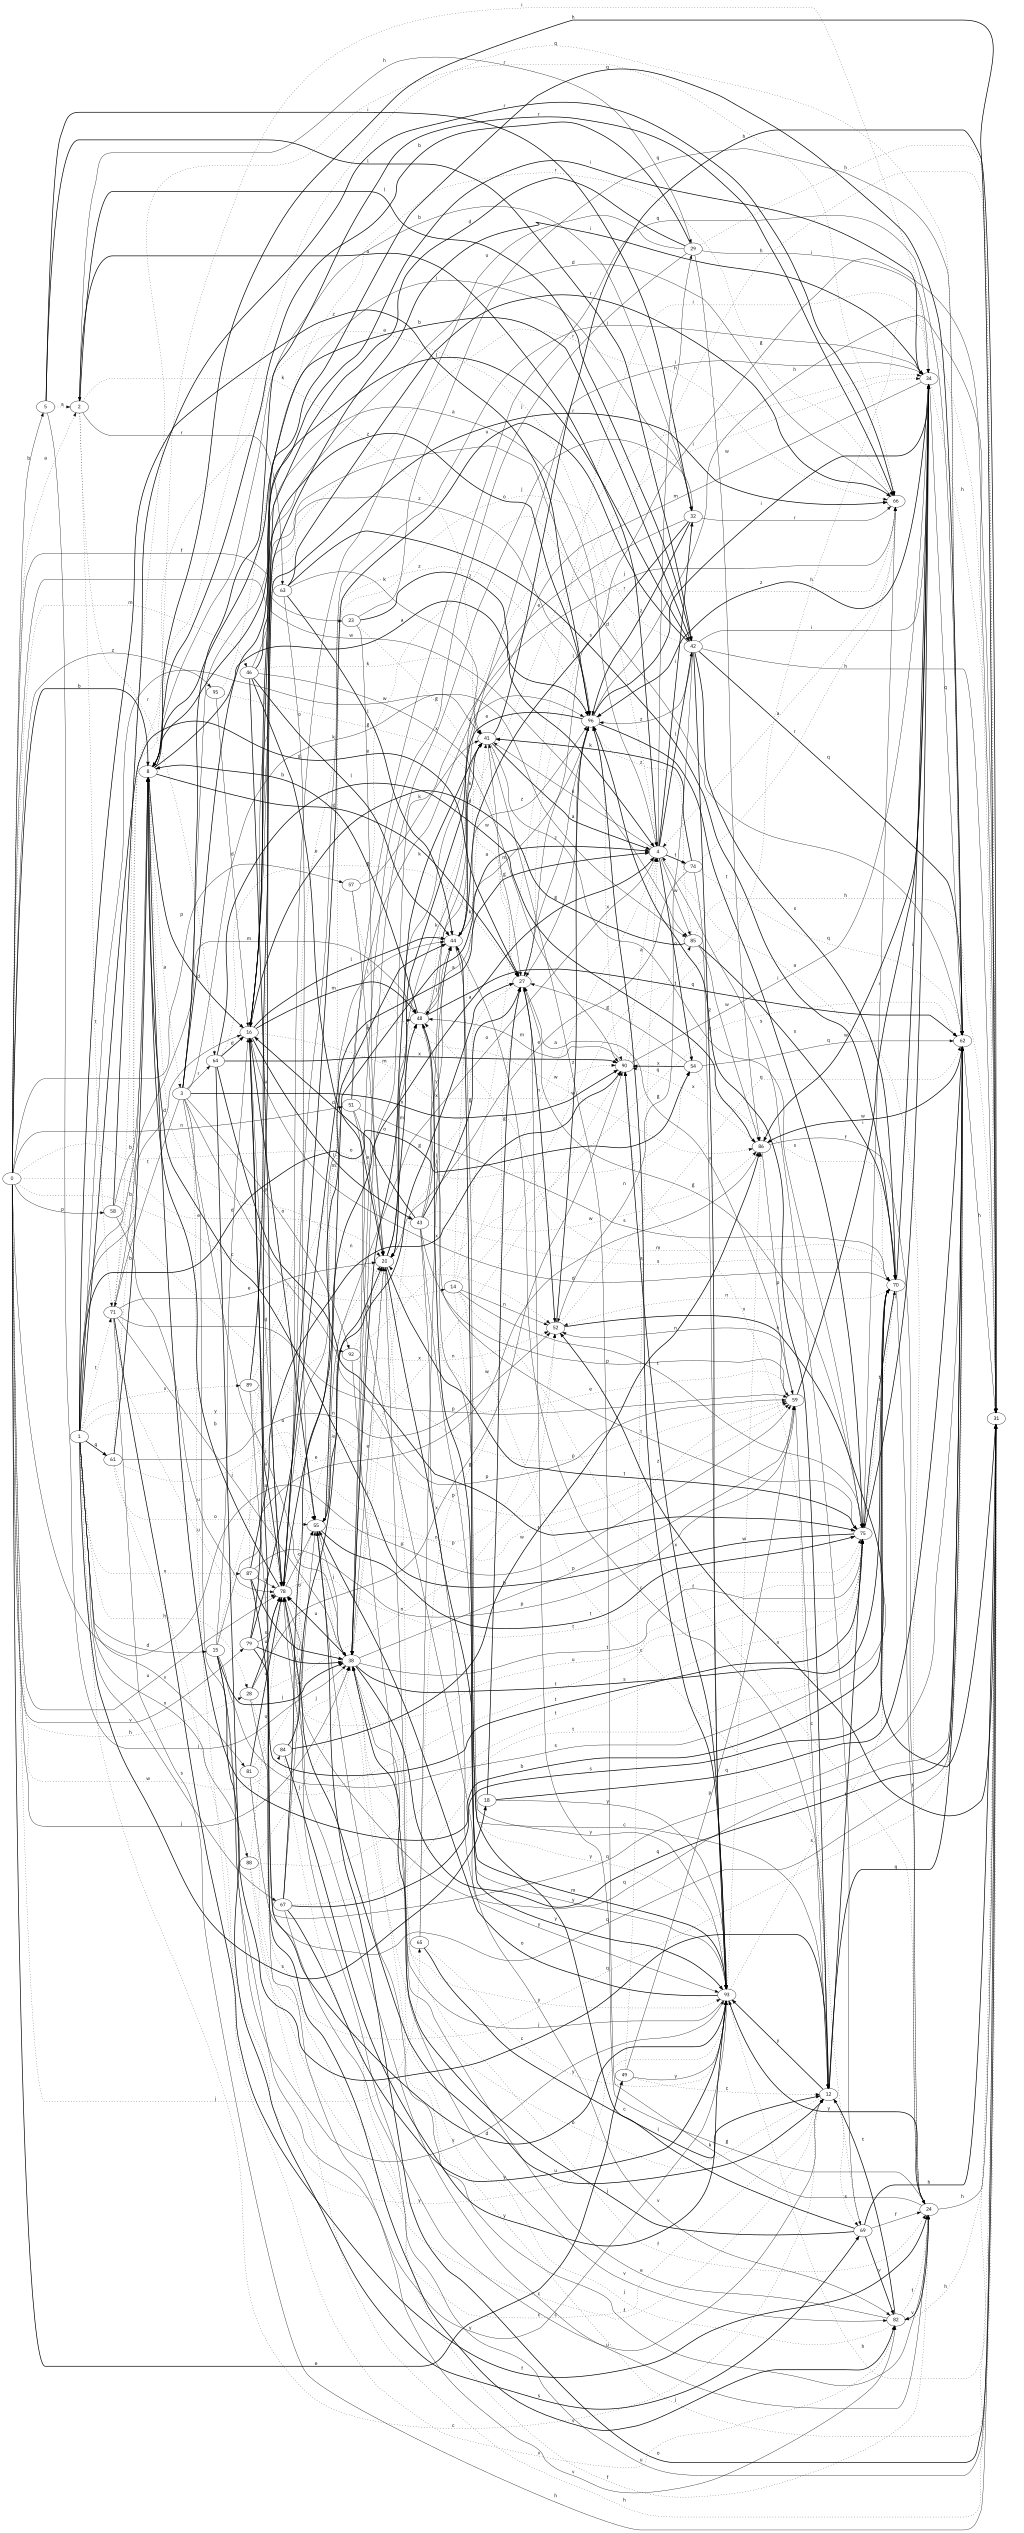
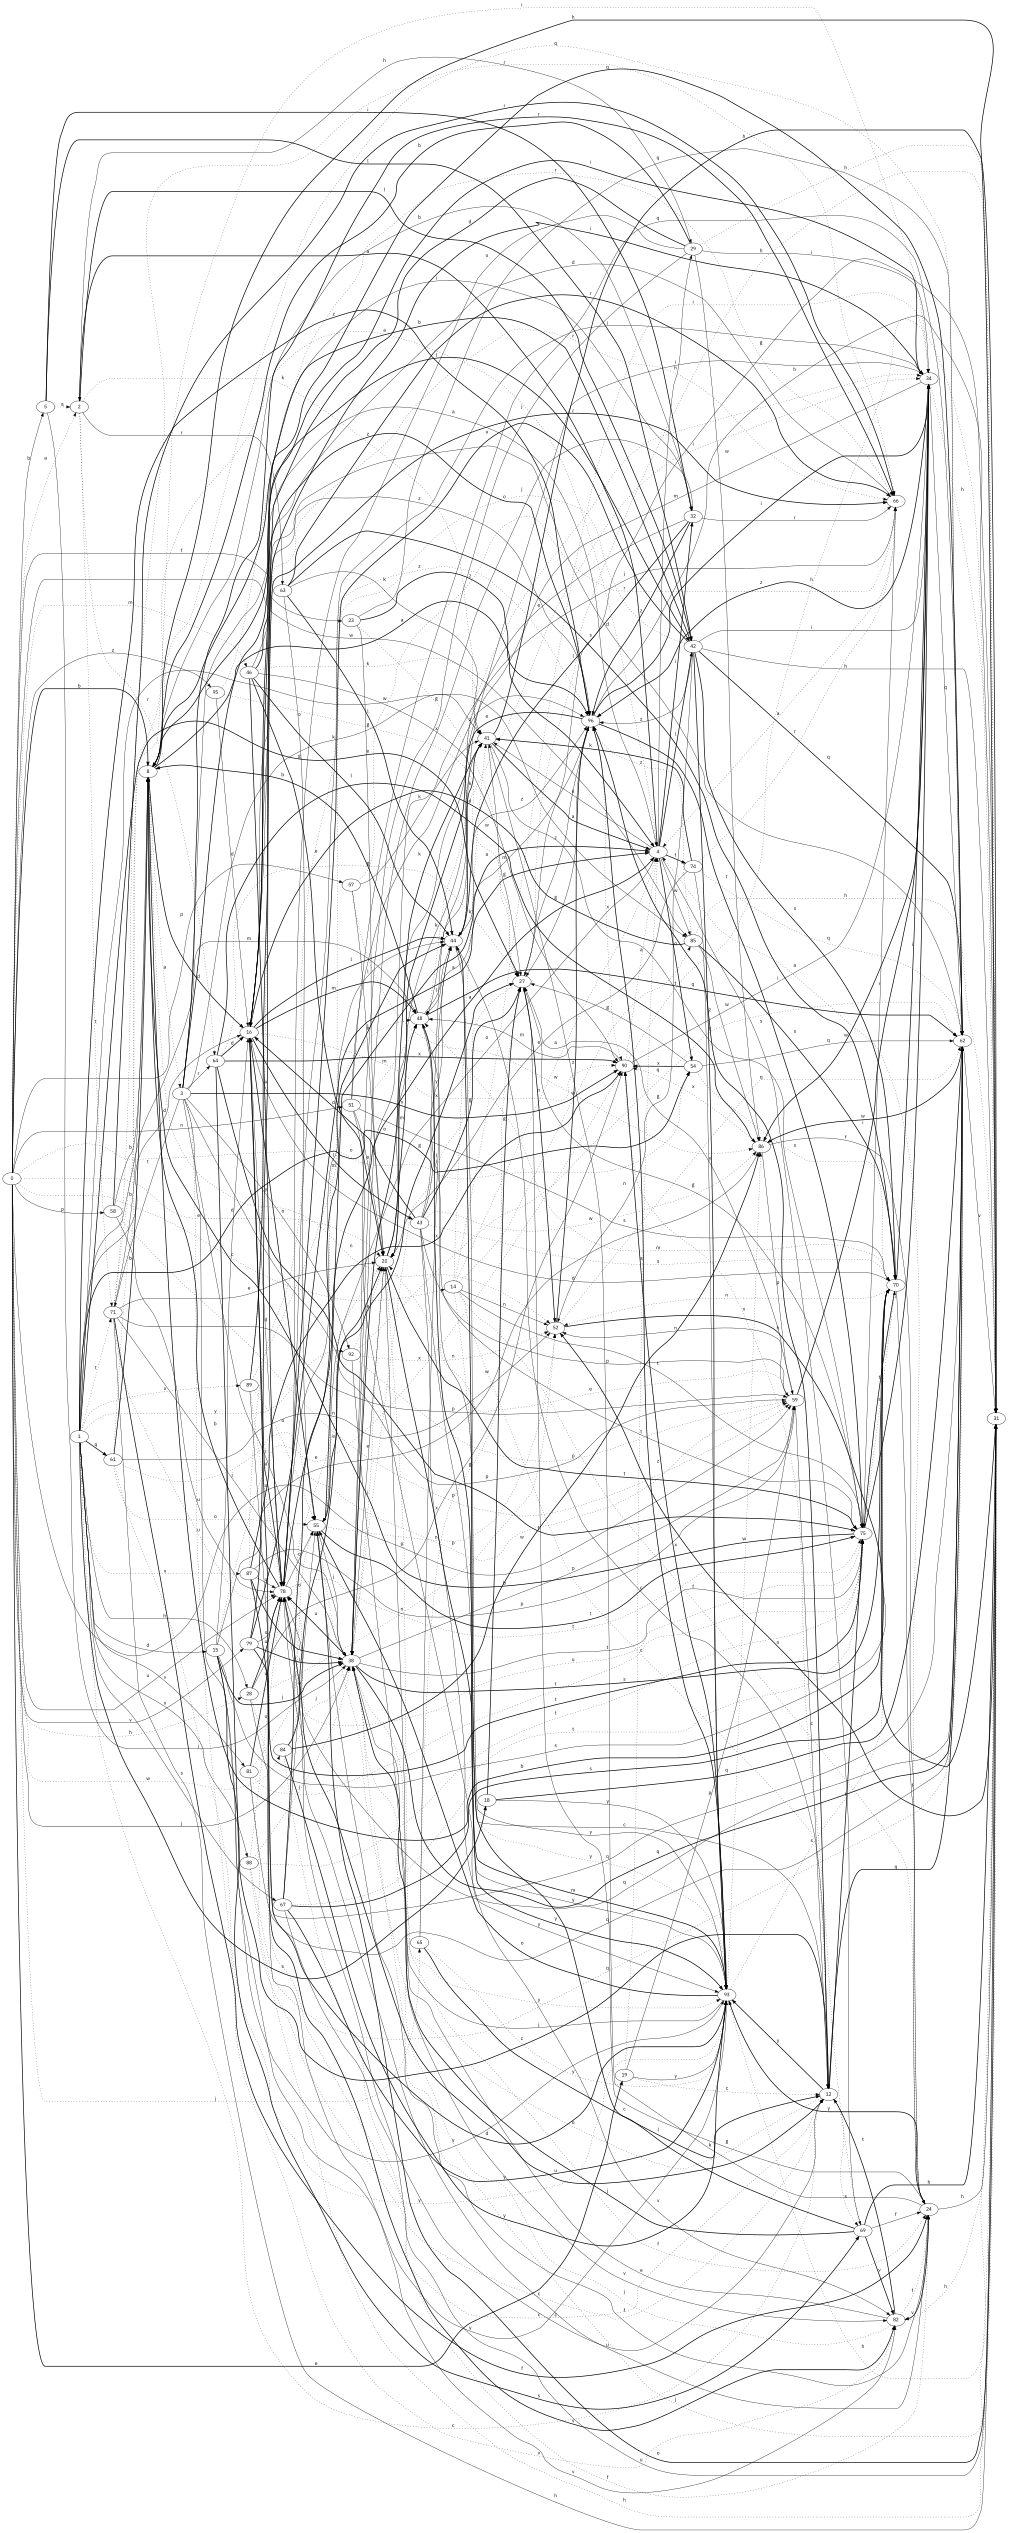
edge "8" -> "27": removed, label "g"
edge "62" -> "31": label "h" -> "v"
edge "1" -> "28": style dotted -> solid
node "49": label "49" -> "19"
